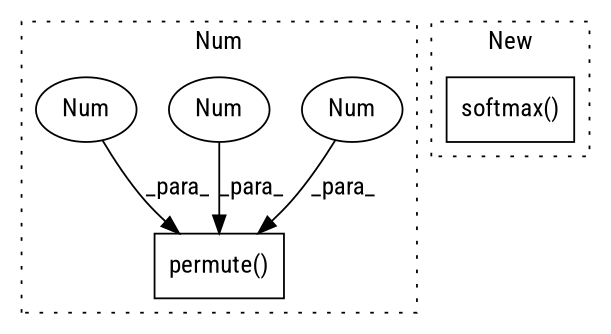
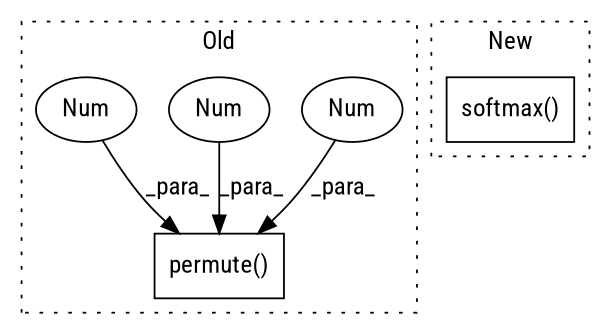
cluster "Num": label "Num" -> "Old"
